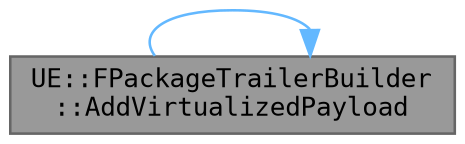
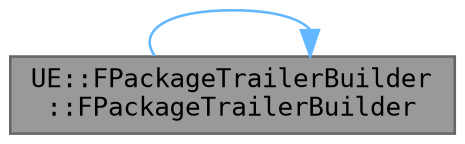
node "UE::FPackageTrailerBuilder ::AddVirtualizedPayload": label "UE::FPackageTrailerBuilder ::AddVirtualizedPayload" -> "UE::FPackageTrailerBuilder ::FPackageTrailerBuilder"
